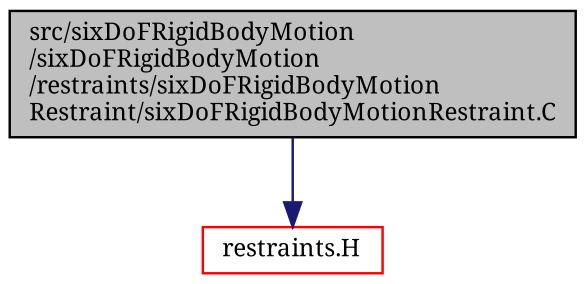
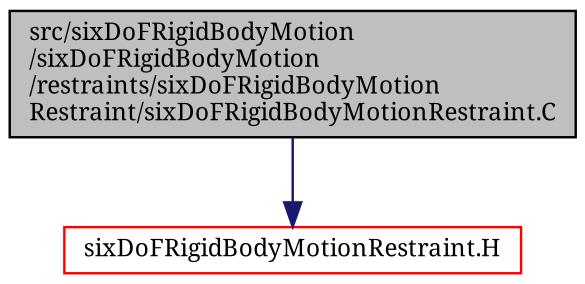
node "restraints.H": label "restraints.H" -> "sixDoFRigidBodyMotionRestraint.H"
